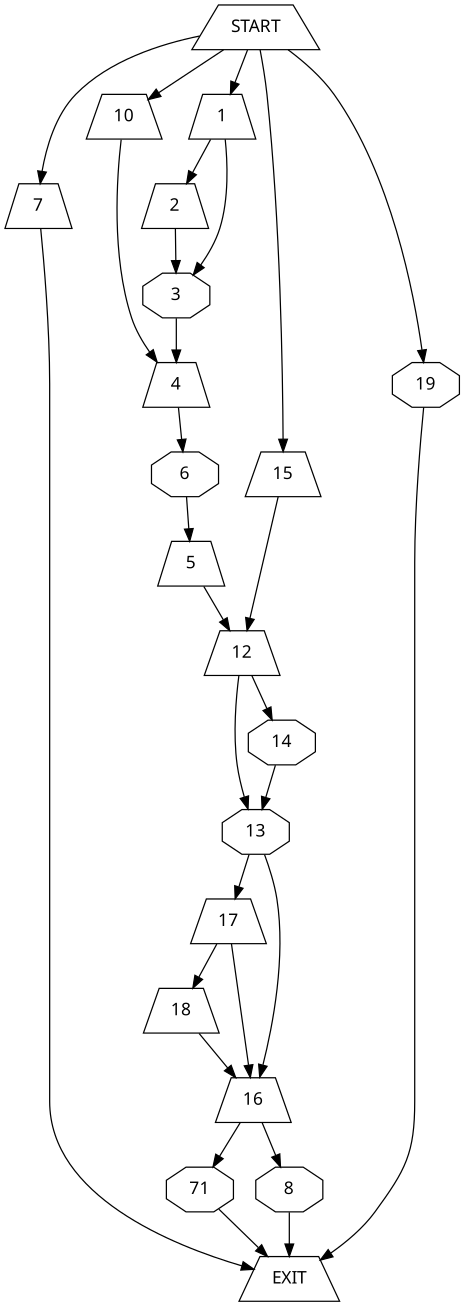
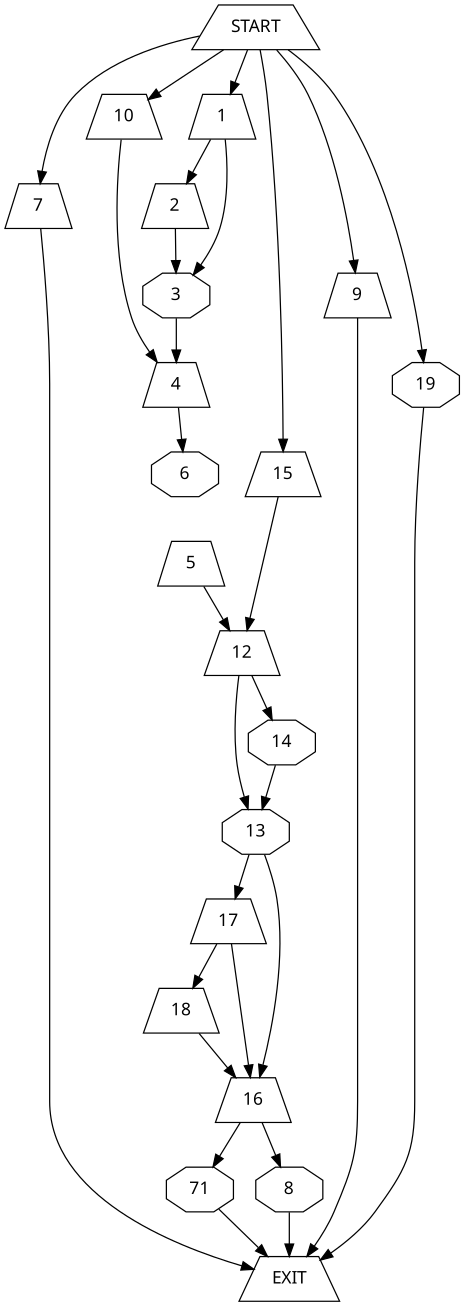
node "9": added
edge "6" -> "5": removed
